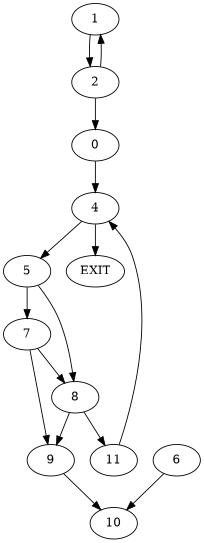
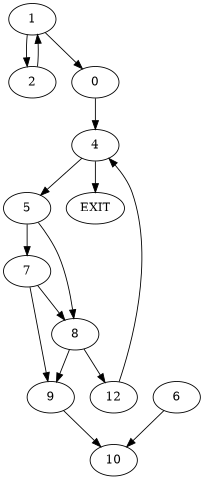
edge "2" -> "0": now "1" -> "0"
node "11": label "11" -> "12"
